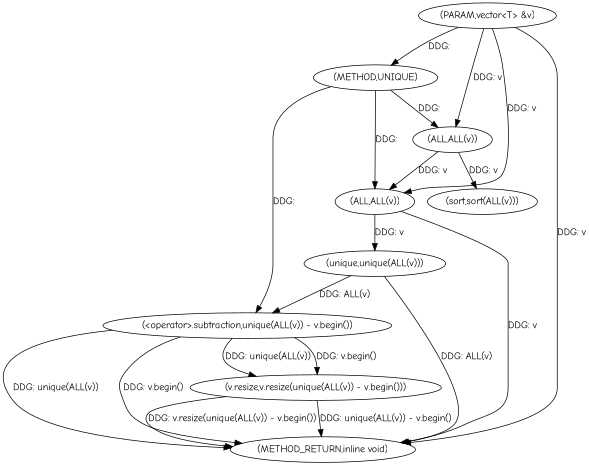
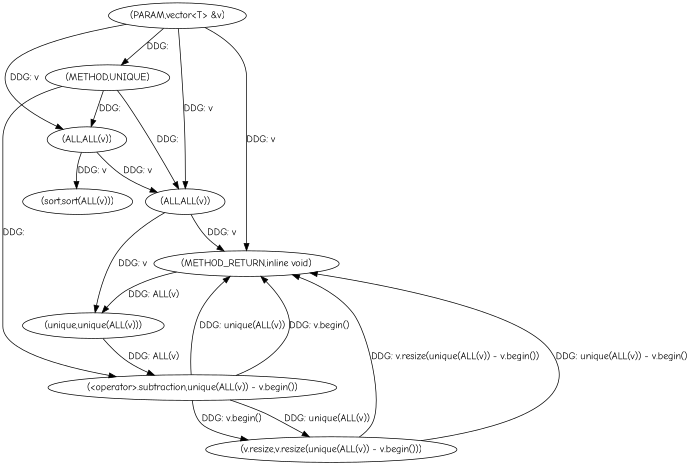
edge "(unique,unique(ALL(v)))" -> "(METHOD_RETURN,inline void)": reversed
